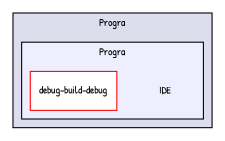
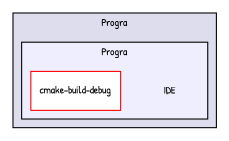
node "debug-build-debug": label "debug-build-debug" -> "cmake-build-debug"
